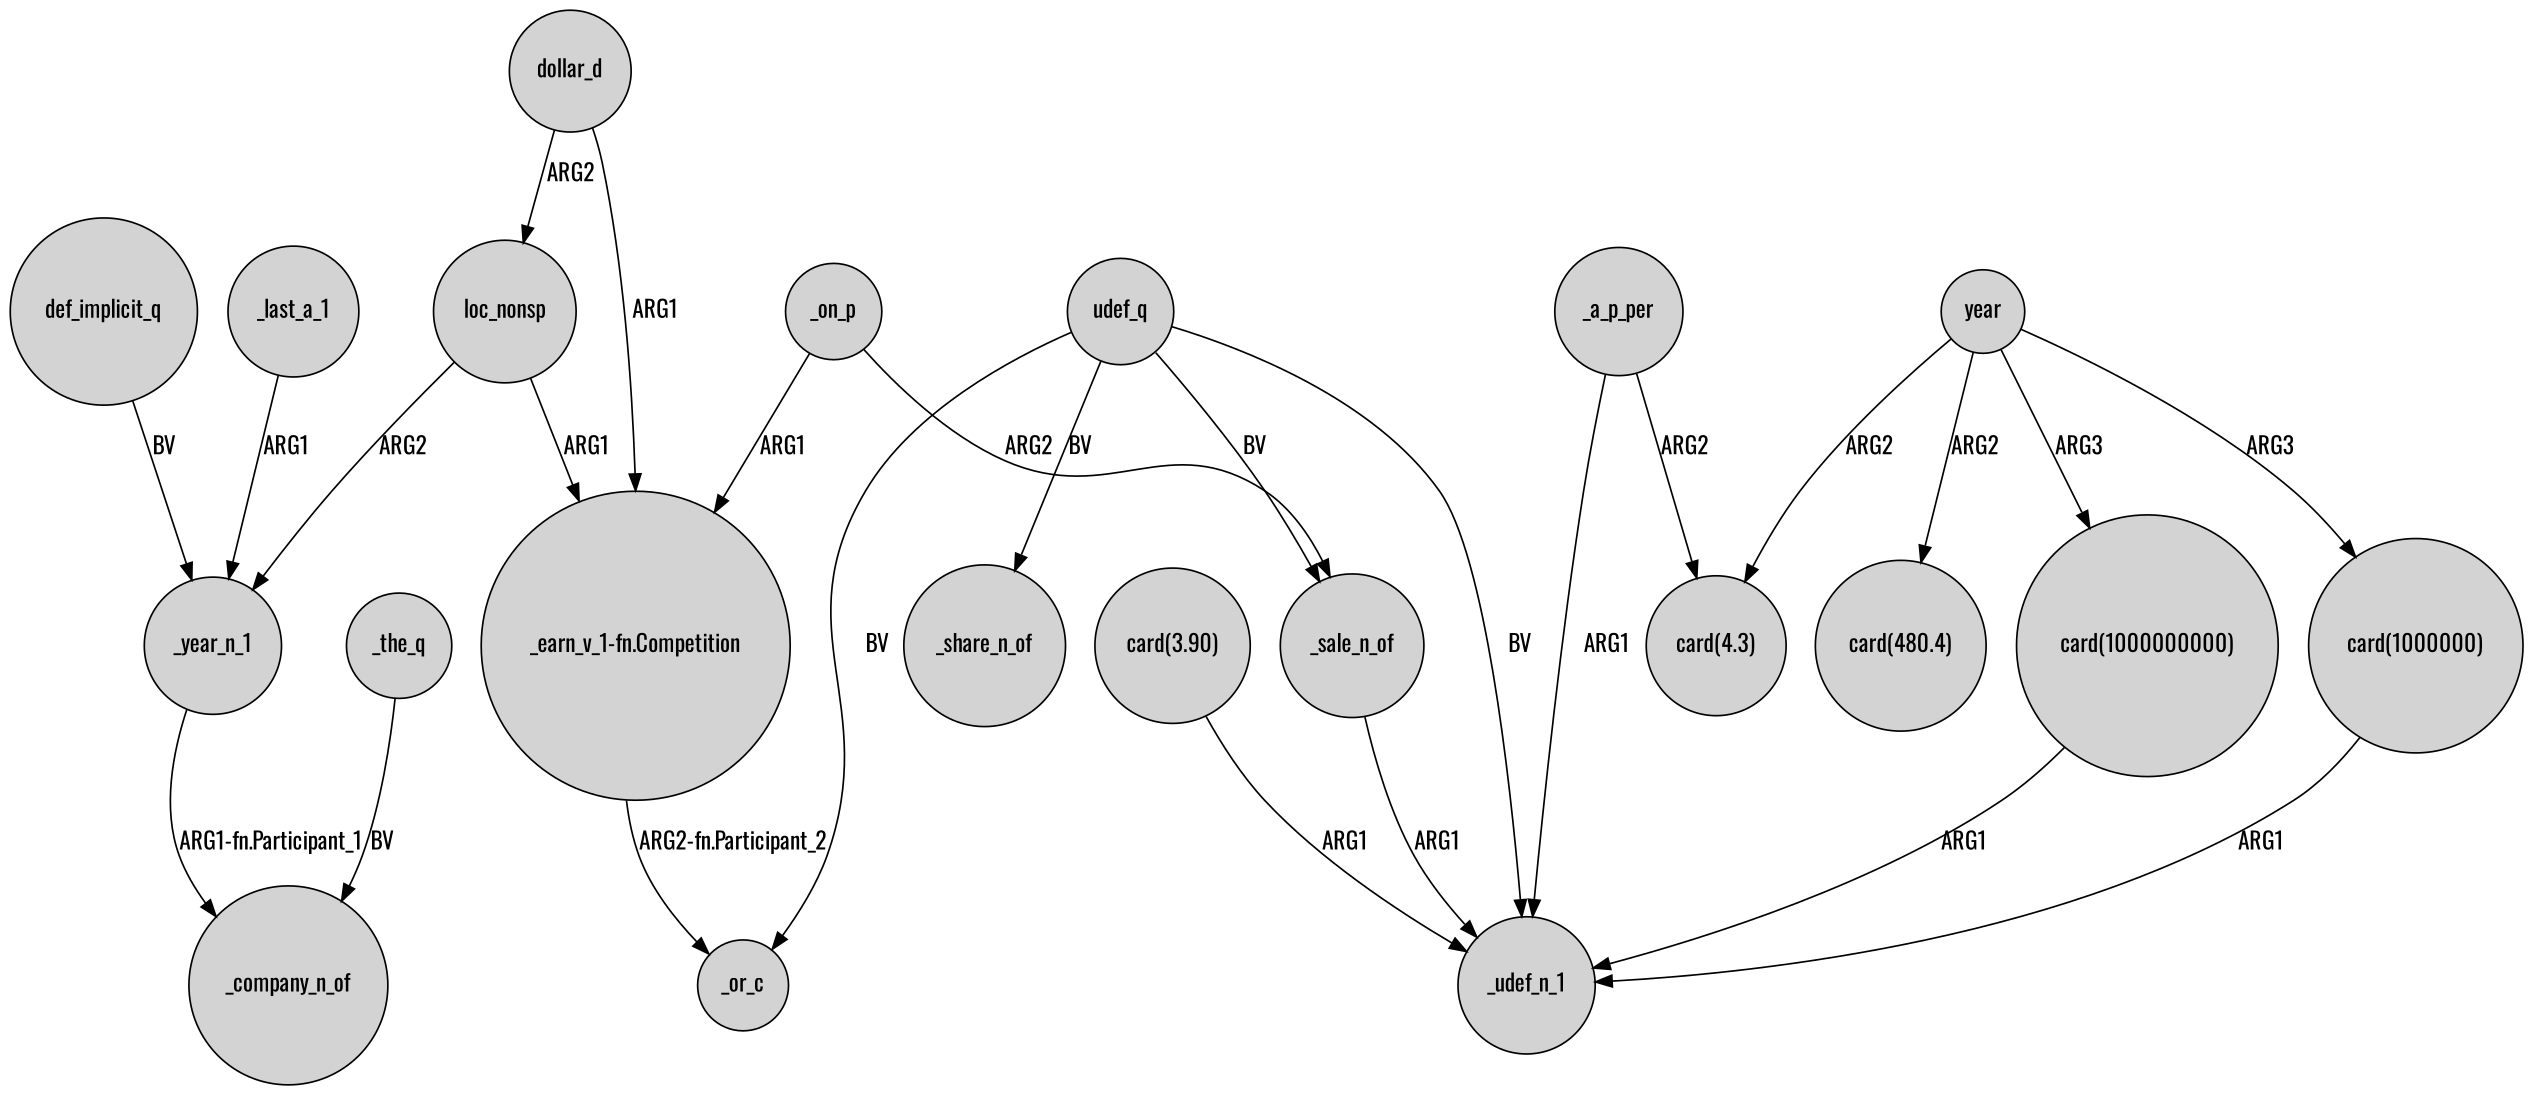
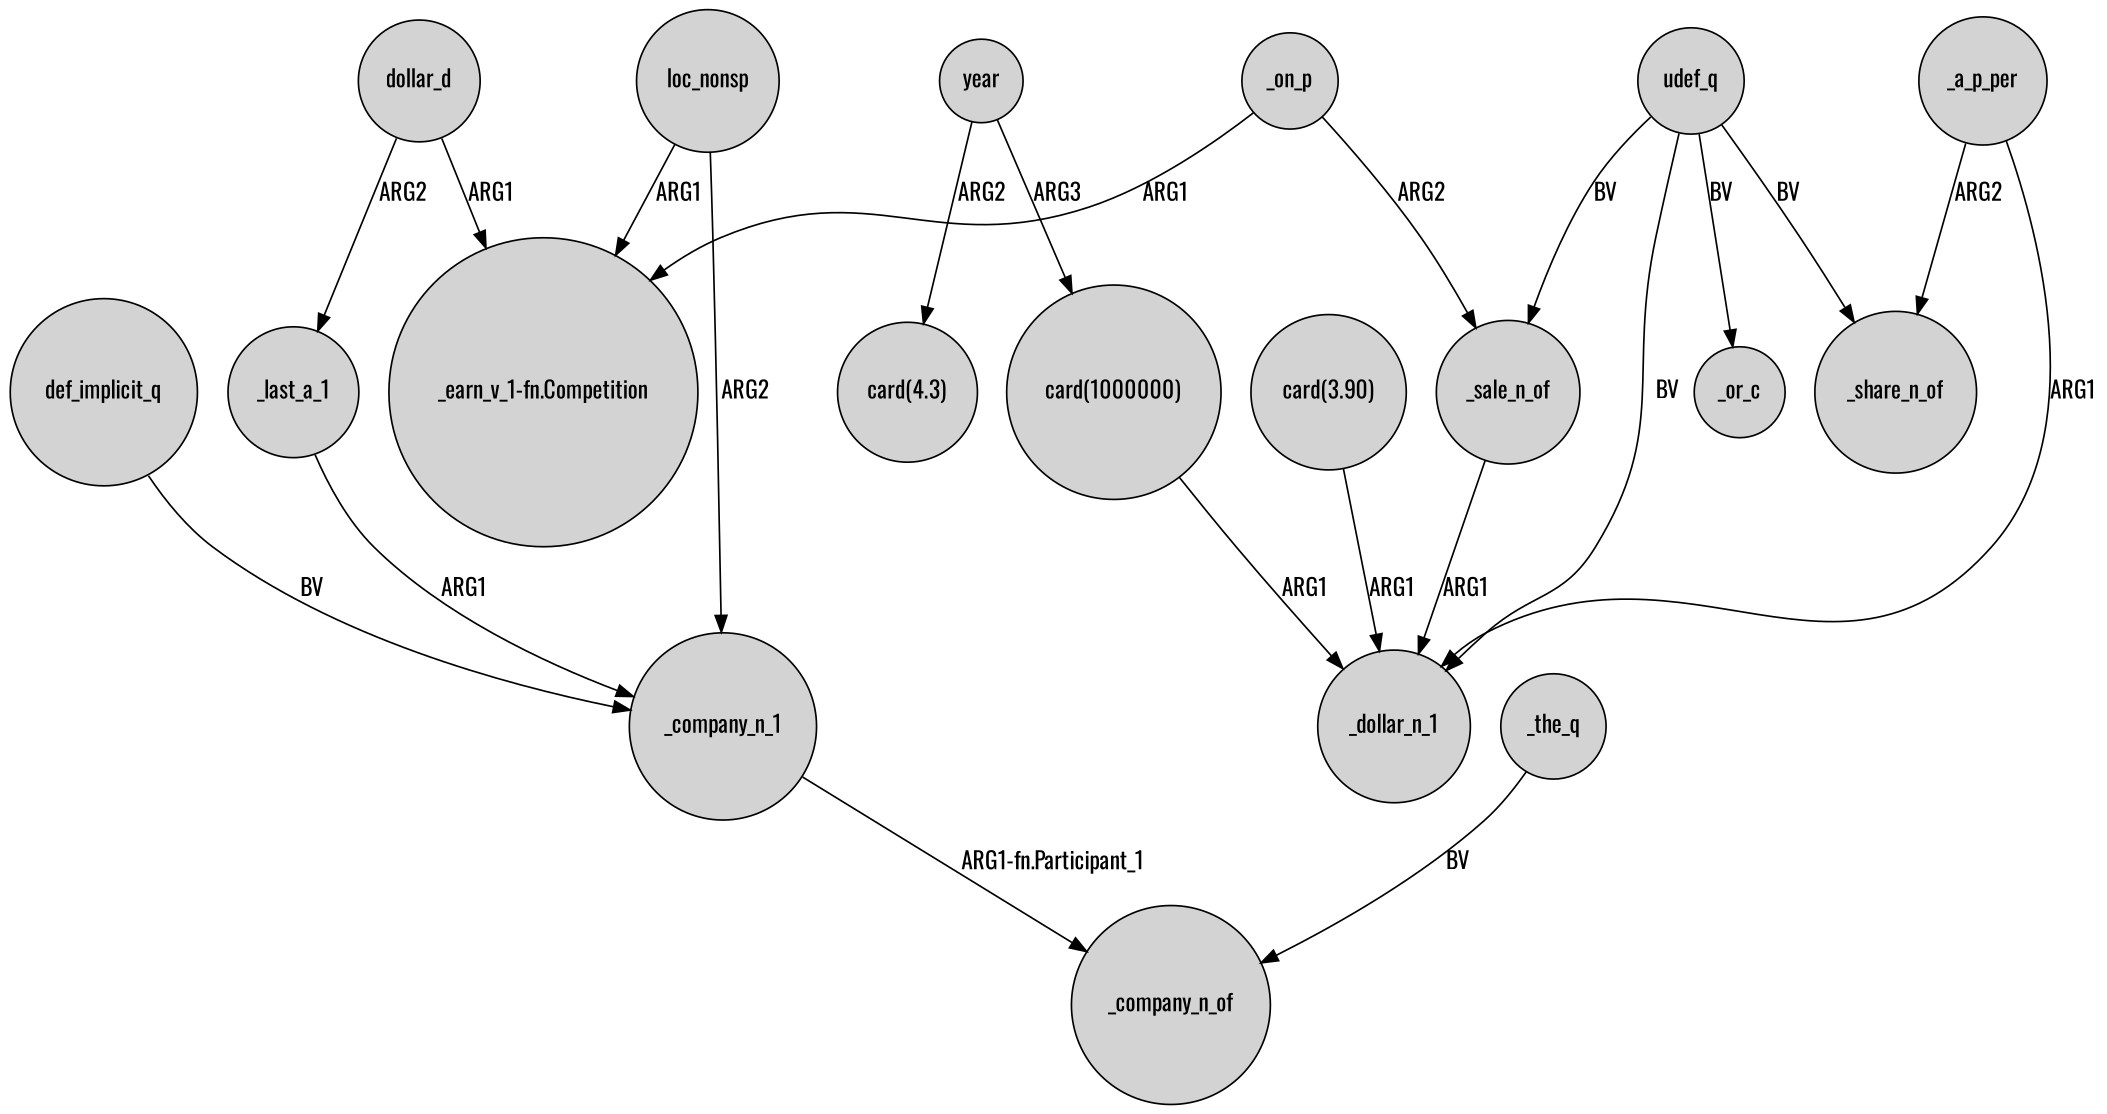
edge "dollar_d" -> "loc_nonsp": now "dollar_d" -> "_last_a_1"
edge "_a_p_per" -> "card(4.3)": now "_a_p_per" -> "_share_n_of"
node "_year_n_1": label "_year_n_1" -> "_company_n_1"
node "card(480.4)": removed
node "card(1000000000)": removed
edge "_earn_v_1-fn.Competition" -> "_or_c": removed, label "ARG2-fn.Participant_2"
node "_udef_n_1": label "_udef_n_1" -> "_dollar_n_1"
